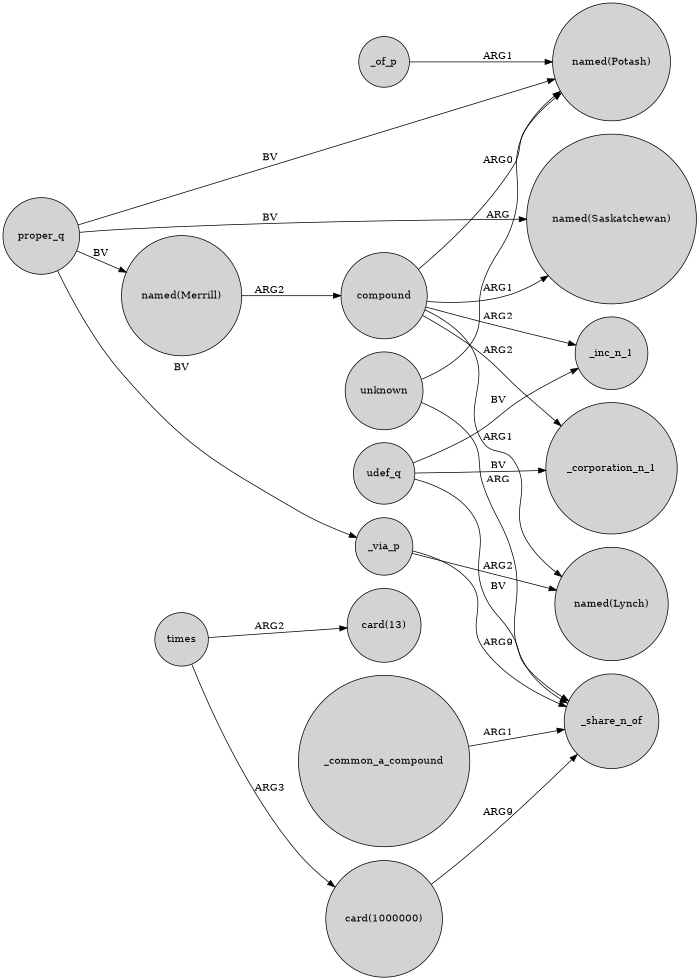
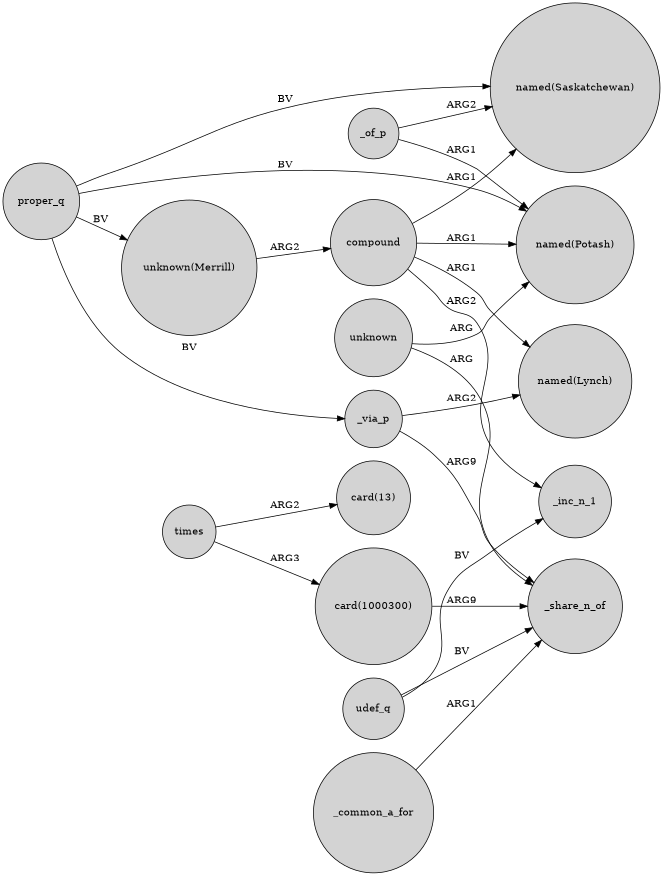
edge "_of_p" -> "named(Saskatchewan)": added, label "ARG2"
edge "compound" -> "named(Potash)": label "ARG0" -> "ARG1"
node "named(Merrill)": label "named(Merrill)" -> "unknown(Merrill)"
node "_corporation_n_1": removed
node "_common_a_compound": label "_common_a_compound" -> "_common_a_for"
node "card(1000000)": label "card(1000000)" -> "card(1000300)"
